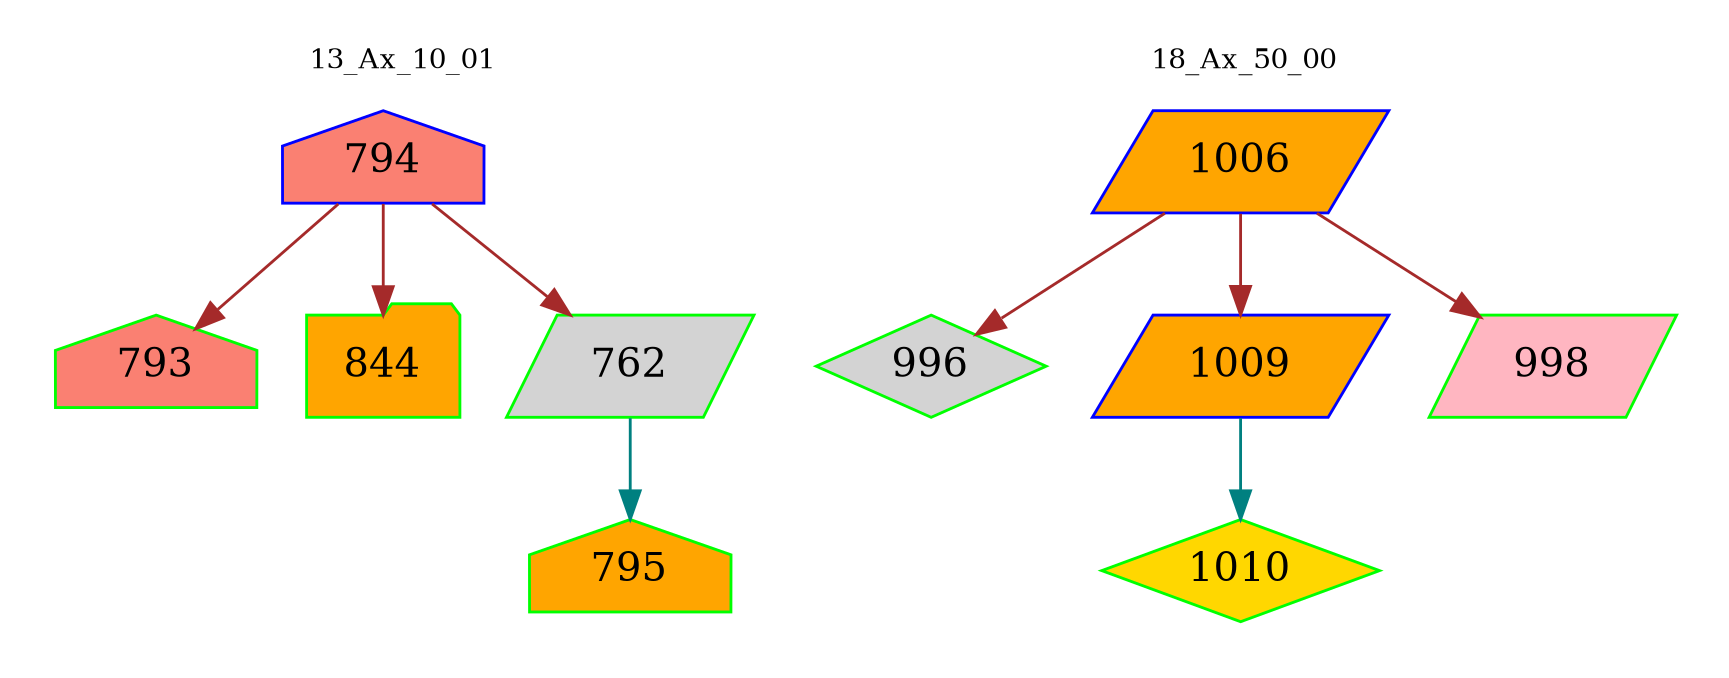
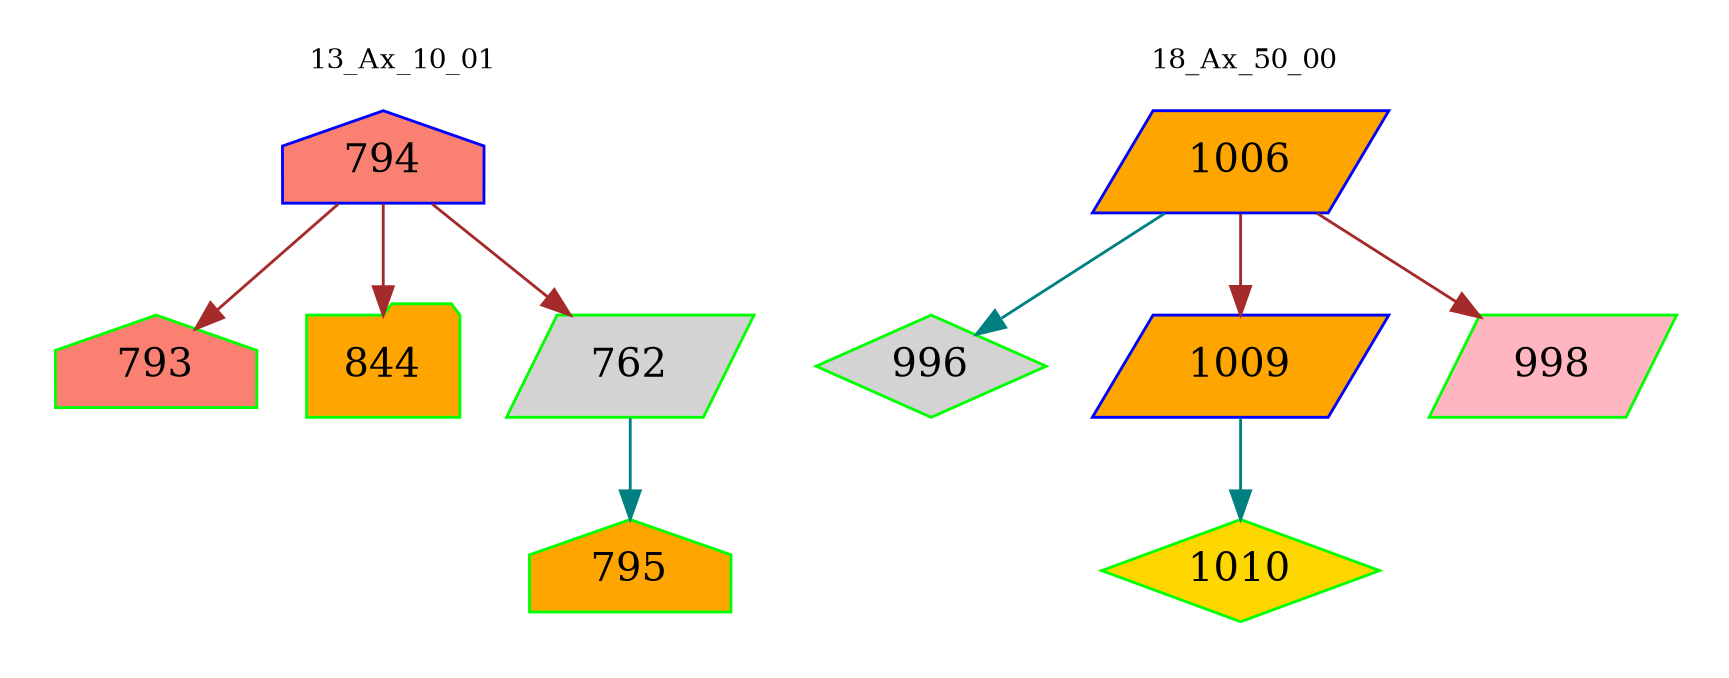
edge "1006" -> "996": color brown -> teal
